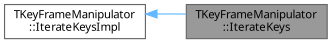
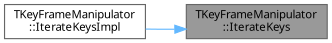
edge "TKeyFrameManipulator ::IterateKeys" -> "TKeyFrameManipulator ::IterateKeysImpl": reversed
